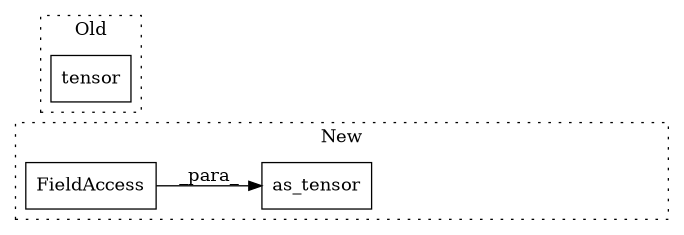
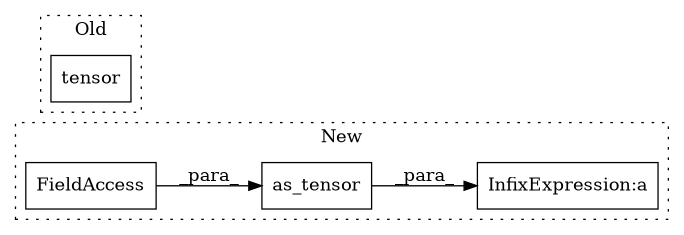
node "InfixExpression:a": added
